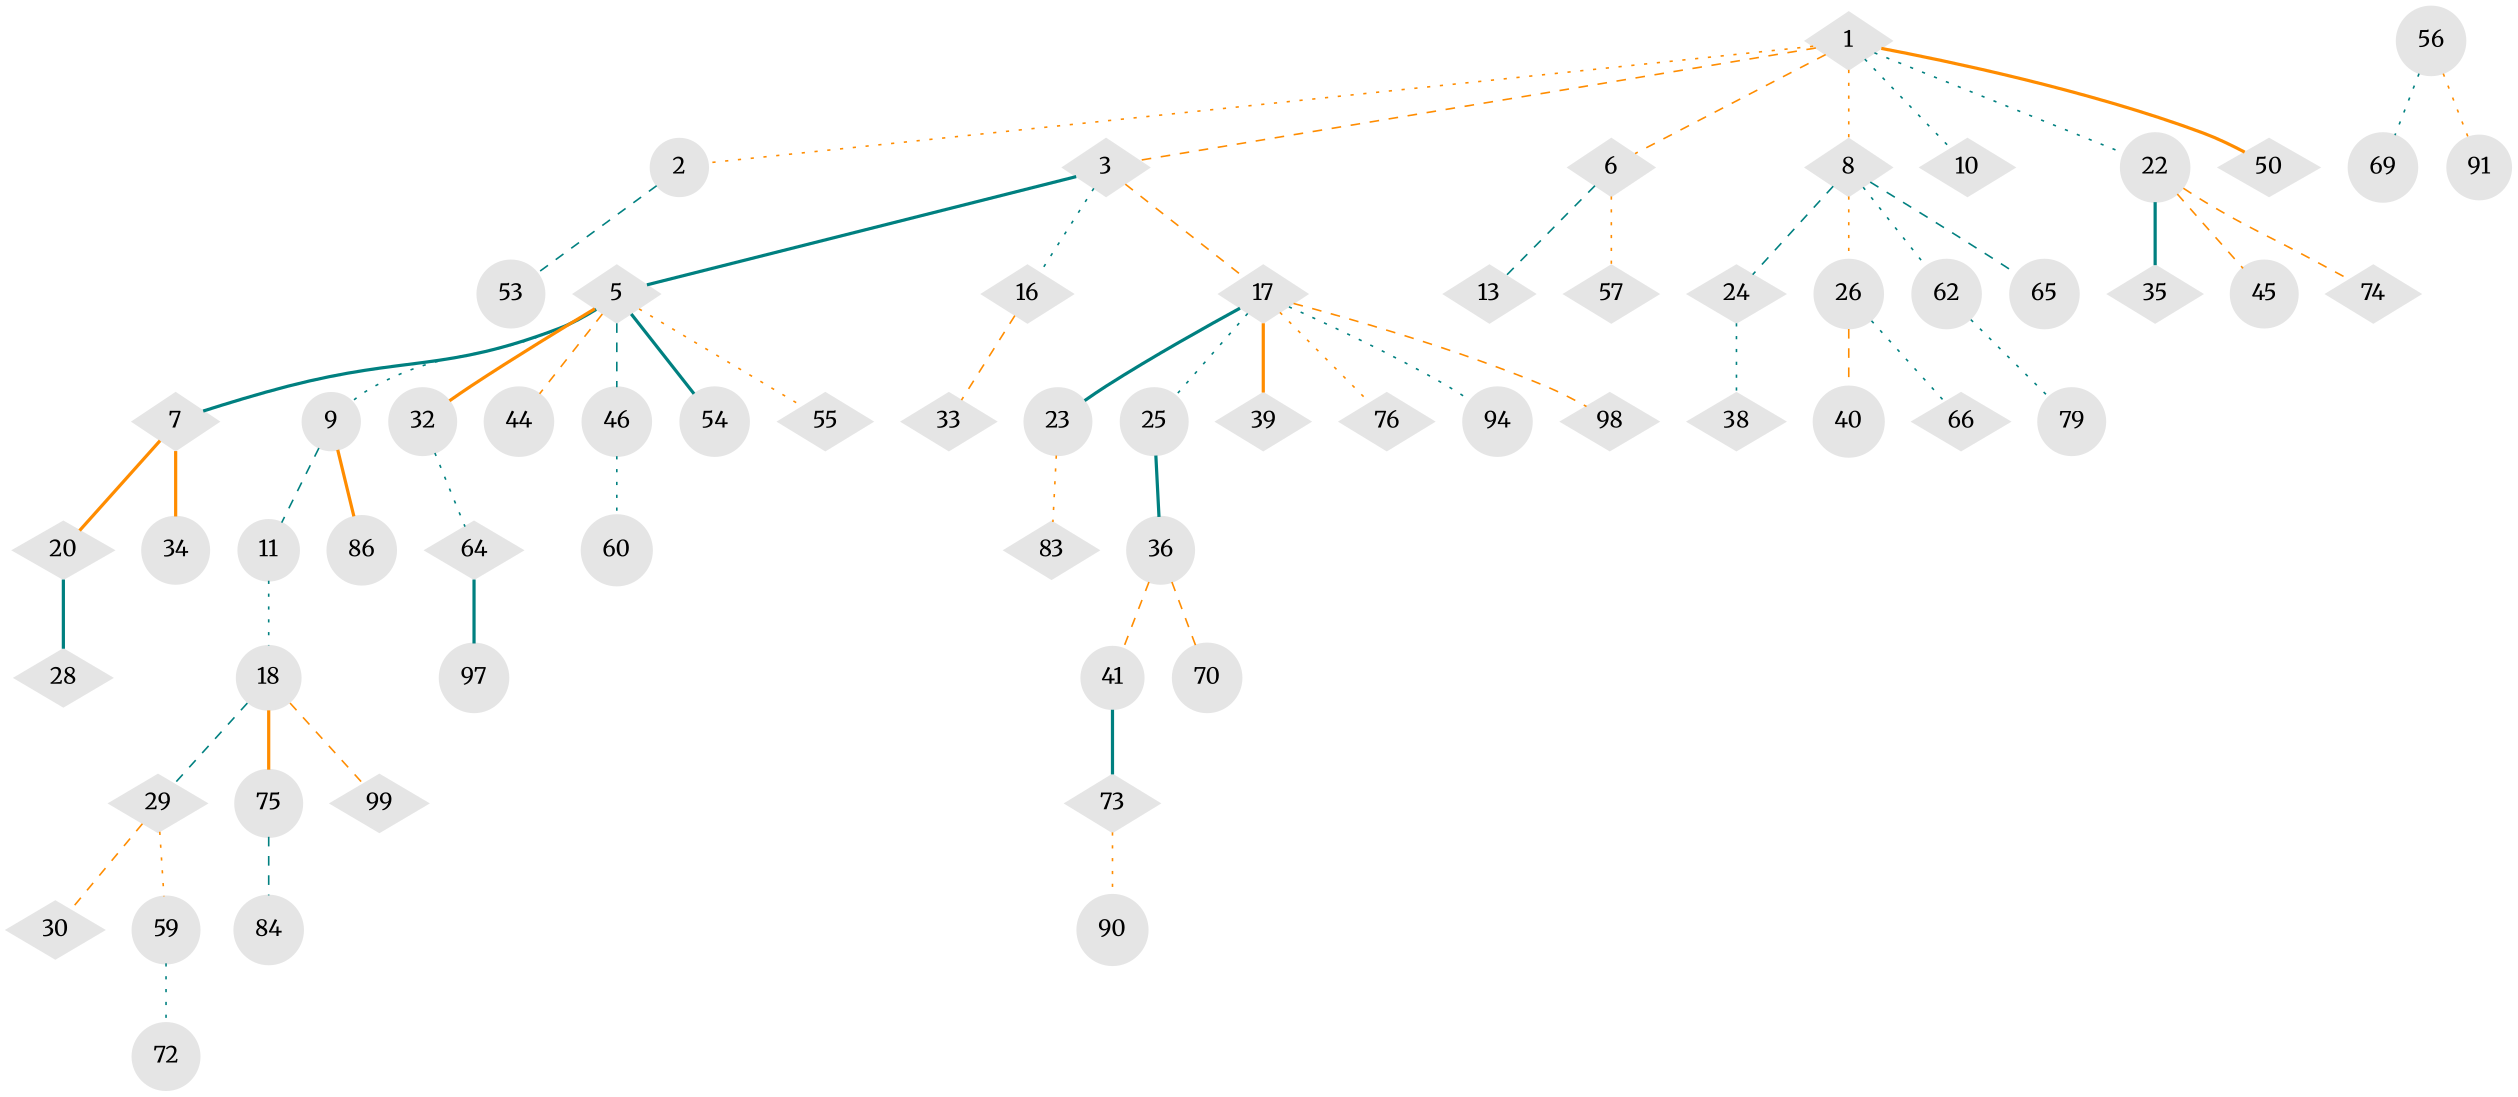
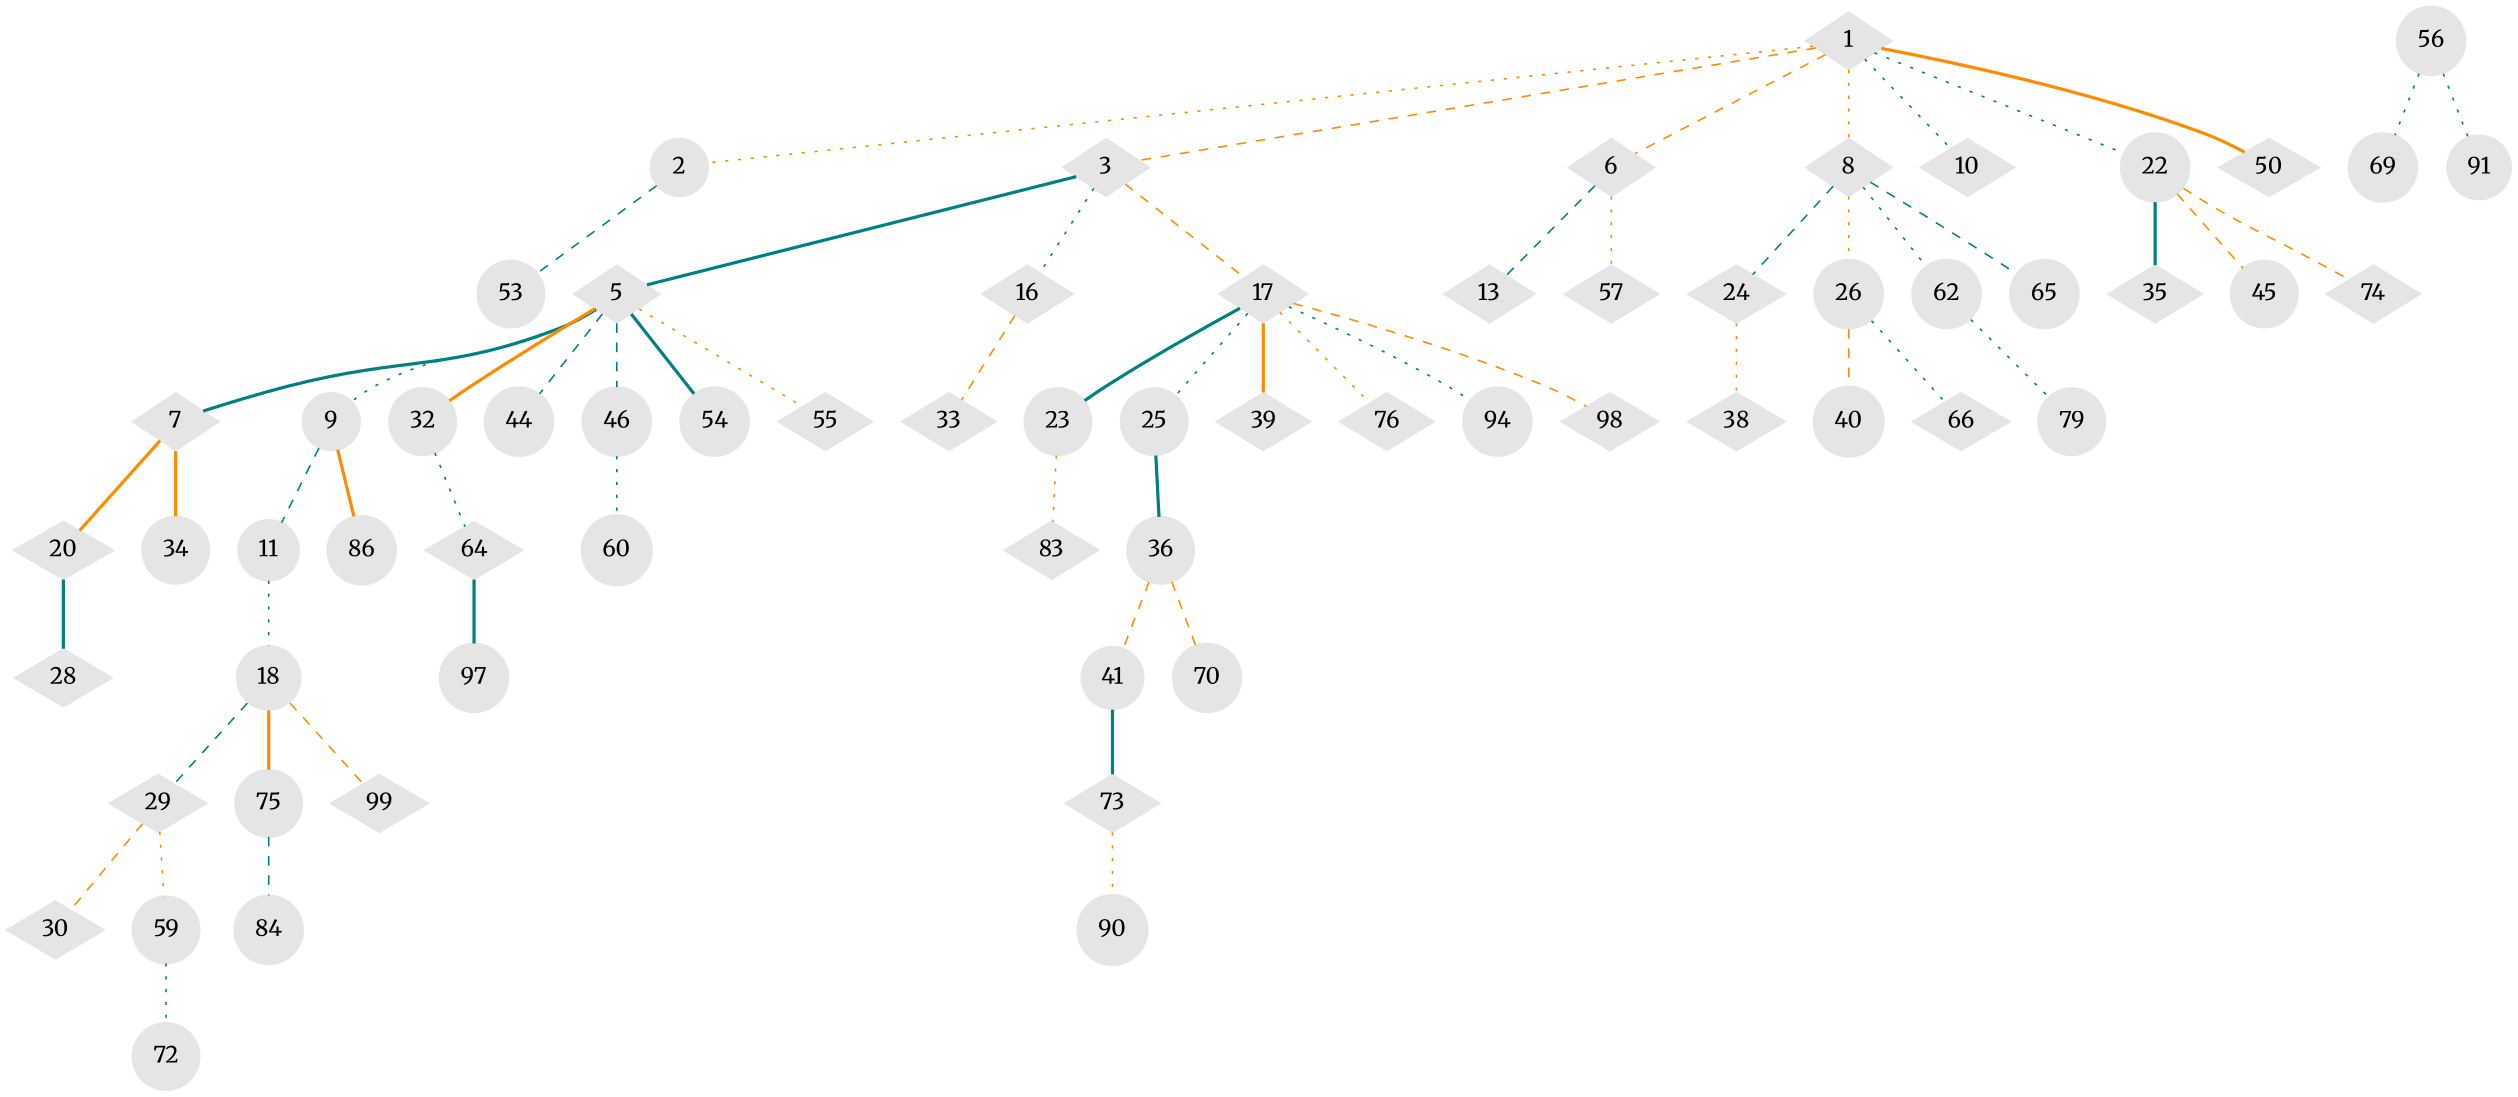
edge "56" -- "91": color darkorange -> teal
edge "5" -- "44": color darkorange -> teal
edge "24" -- "38": color teal -> darkorange
